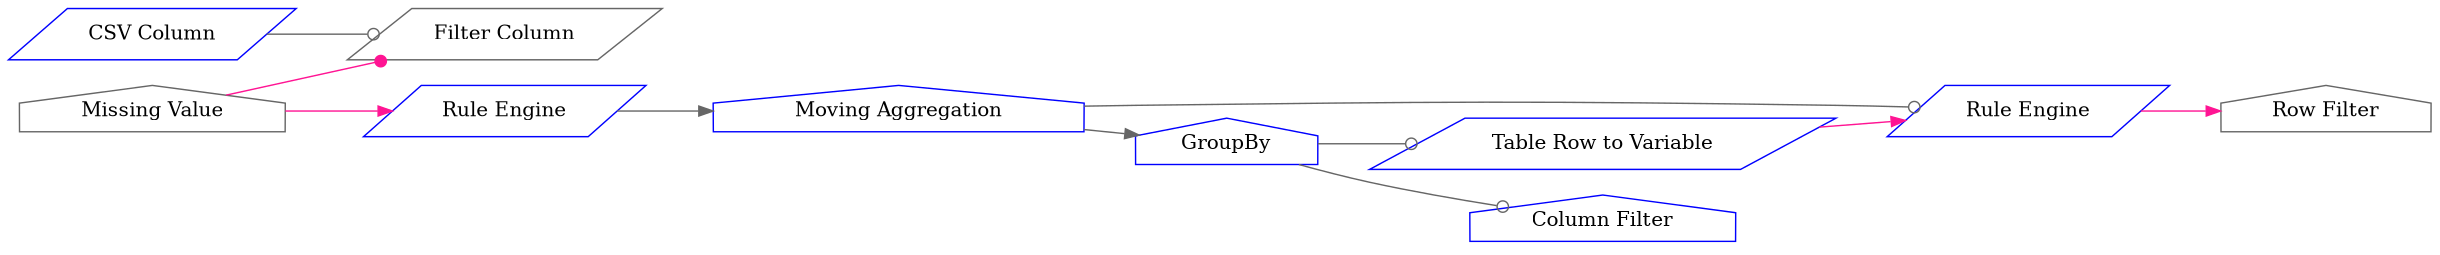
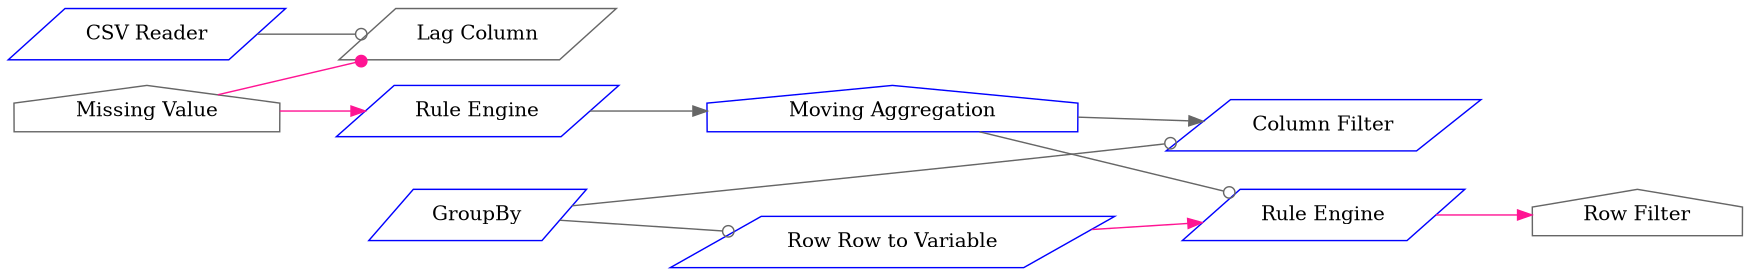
node "CSV Column": label "CSV Column" -> "CSV Reader"
node "Filter Column": label "Filter Column" -> "Lag Column"
edge "Moving Aggregation" -> "GroupBy": now "Moving Aggregation" -> "Column Filter"
node "GroupBy": shape house -> parallelogram
node "Table Row to Variable": label "Table Row to Variable" -> "Row Row to Variable"
node "Column Filter": shape house -> parallelogram
